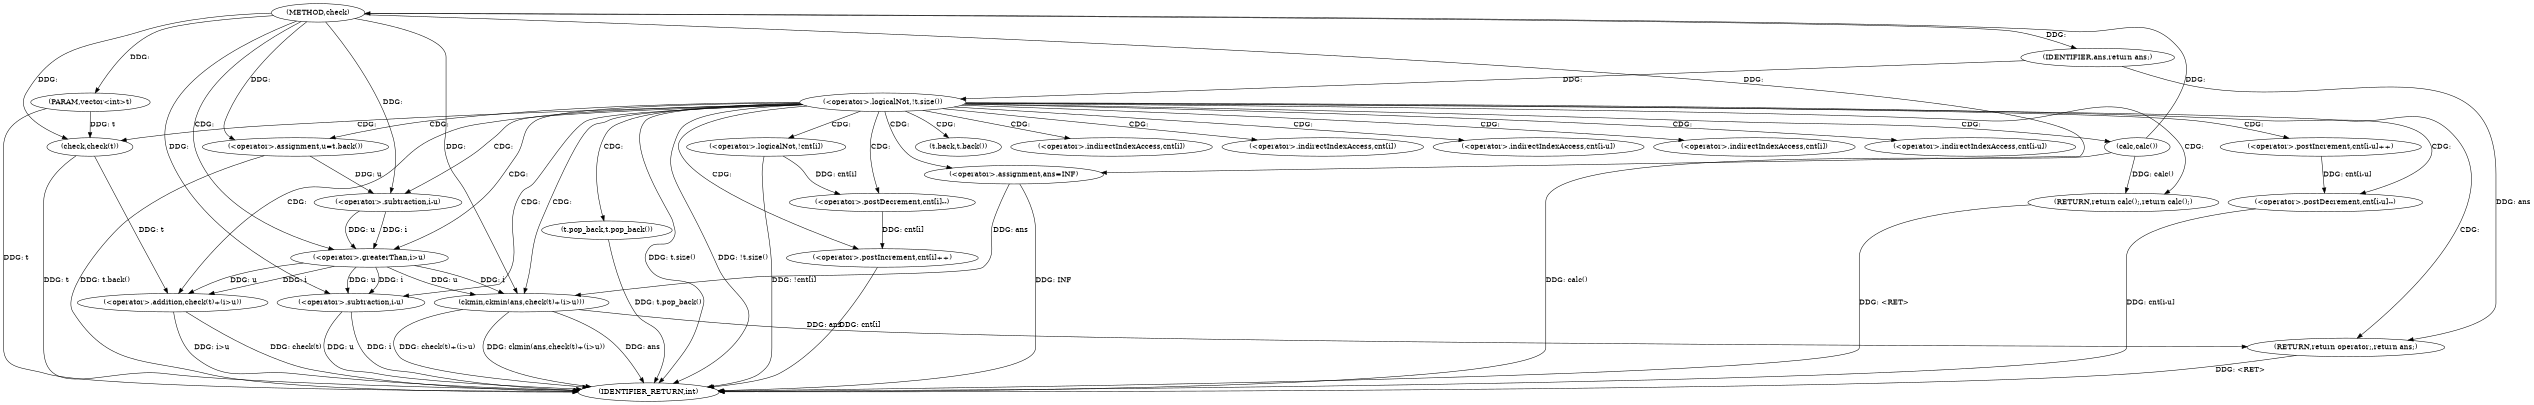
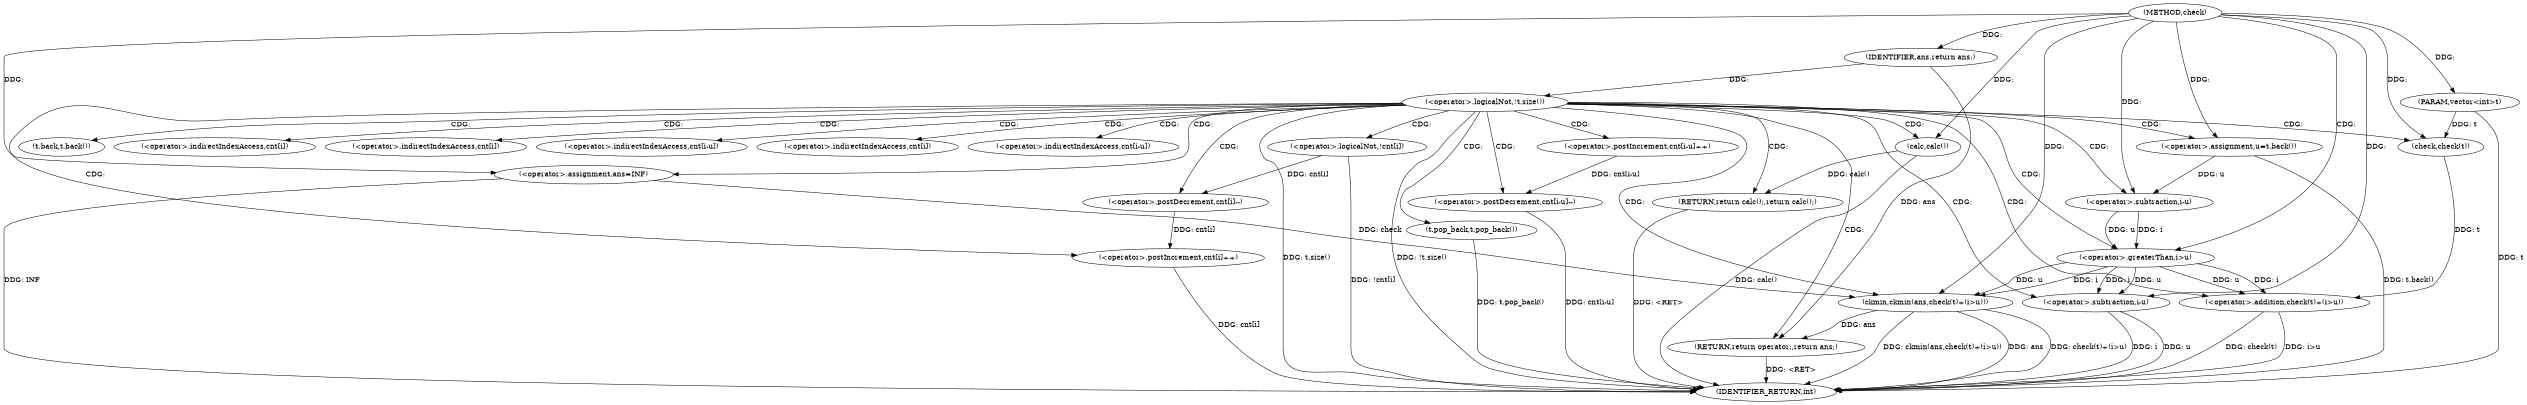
edge "(calc,calc())" -> "(METHOD,check)": reversed
edge "(<operator>.assignment,ans=INF)" -> "(ckmin,ckmin(ans,check(t)+(i>u)))": label "DDG: ans" -> "DDG: check"
edge "(check,check(t))" -> "(IDENTIFIER_RETURN,int)": removed, label "DDG: t"
